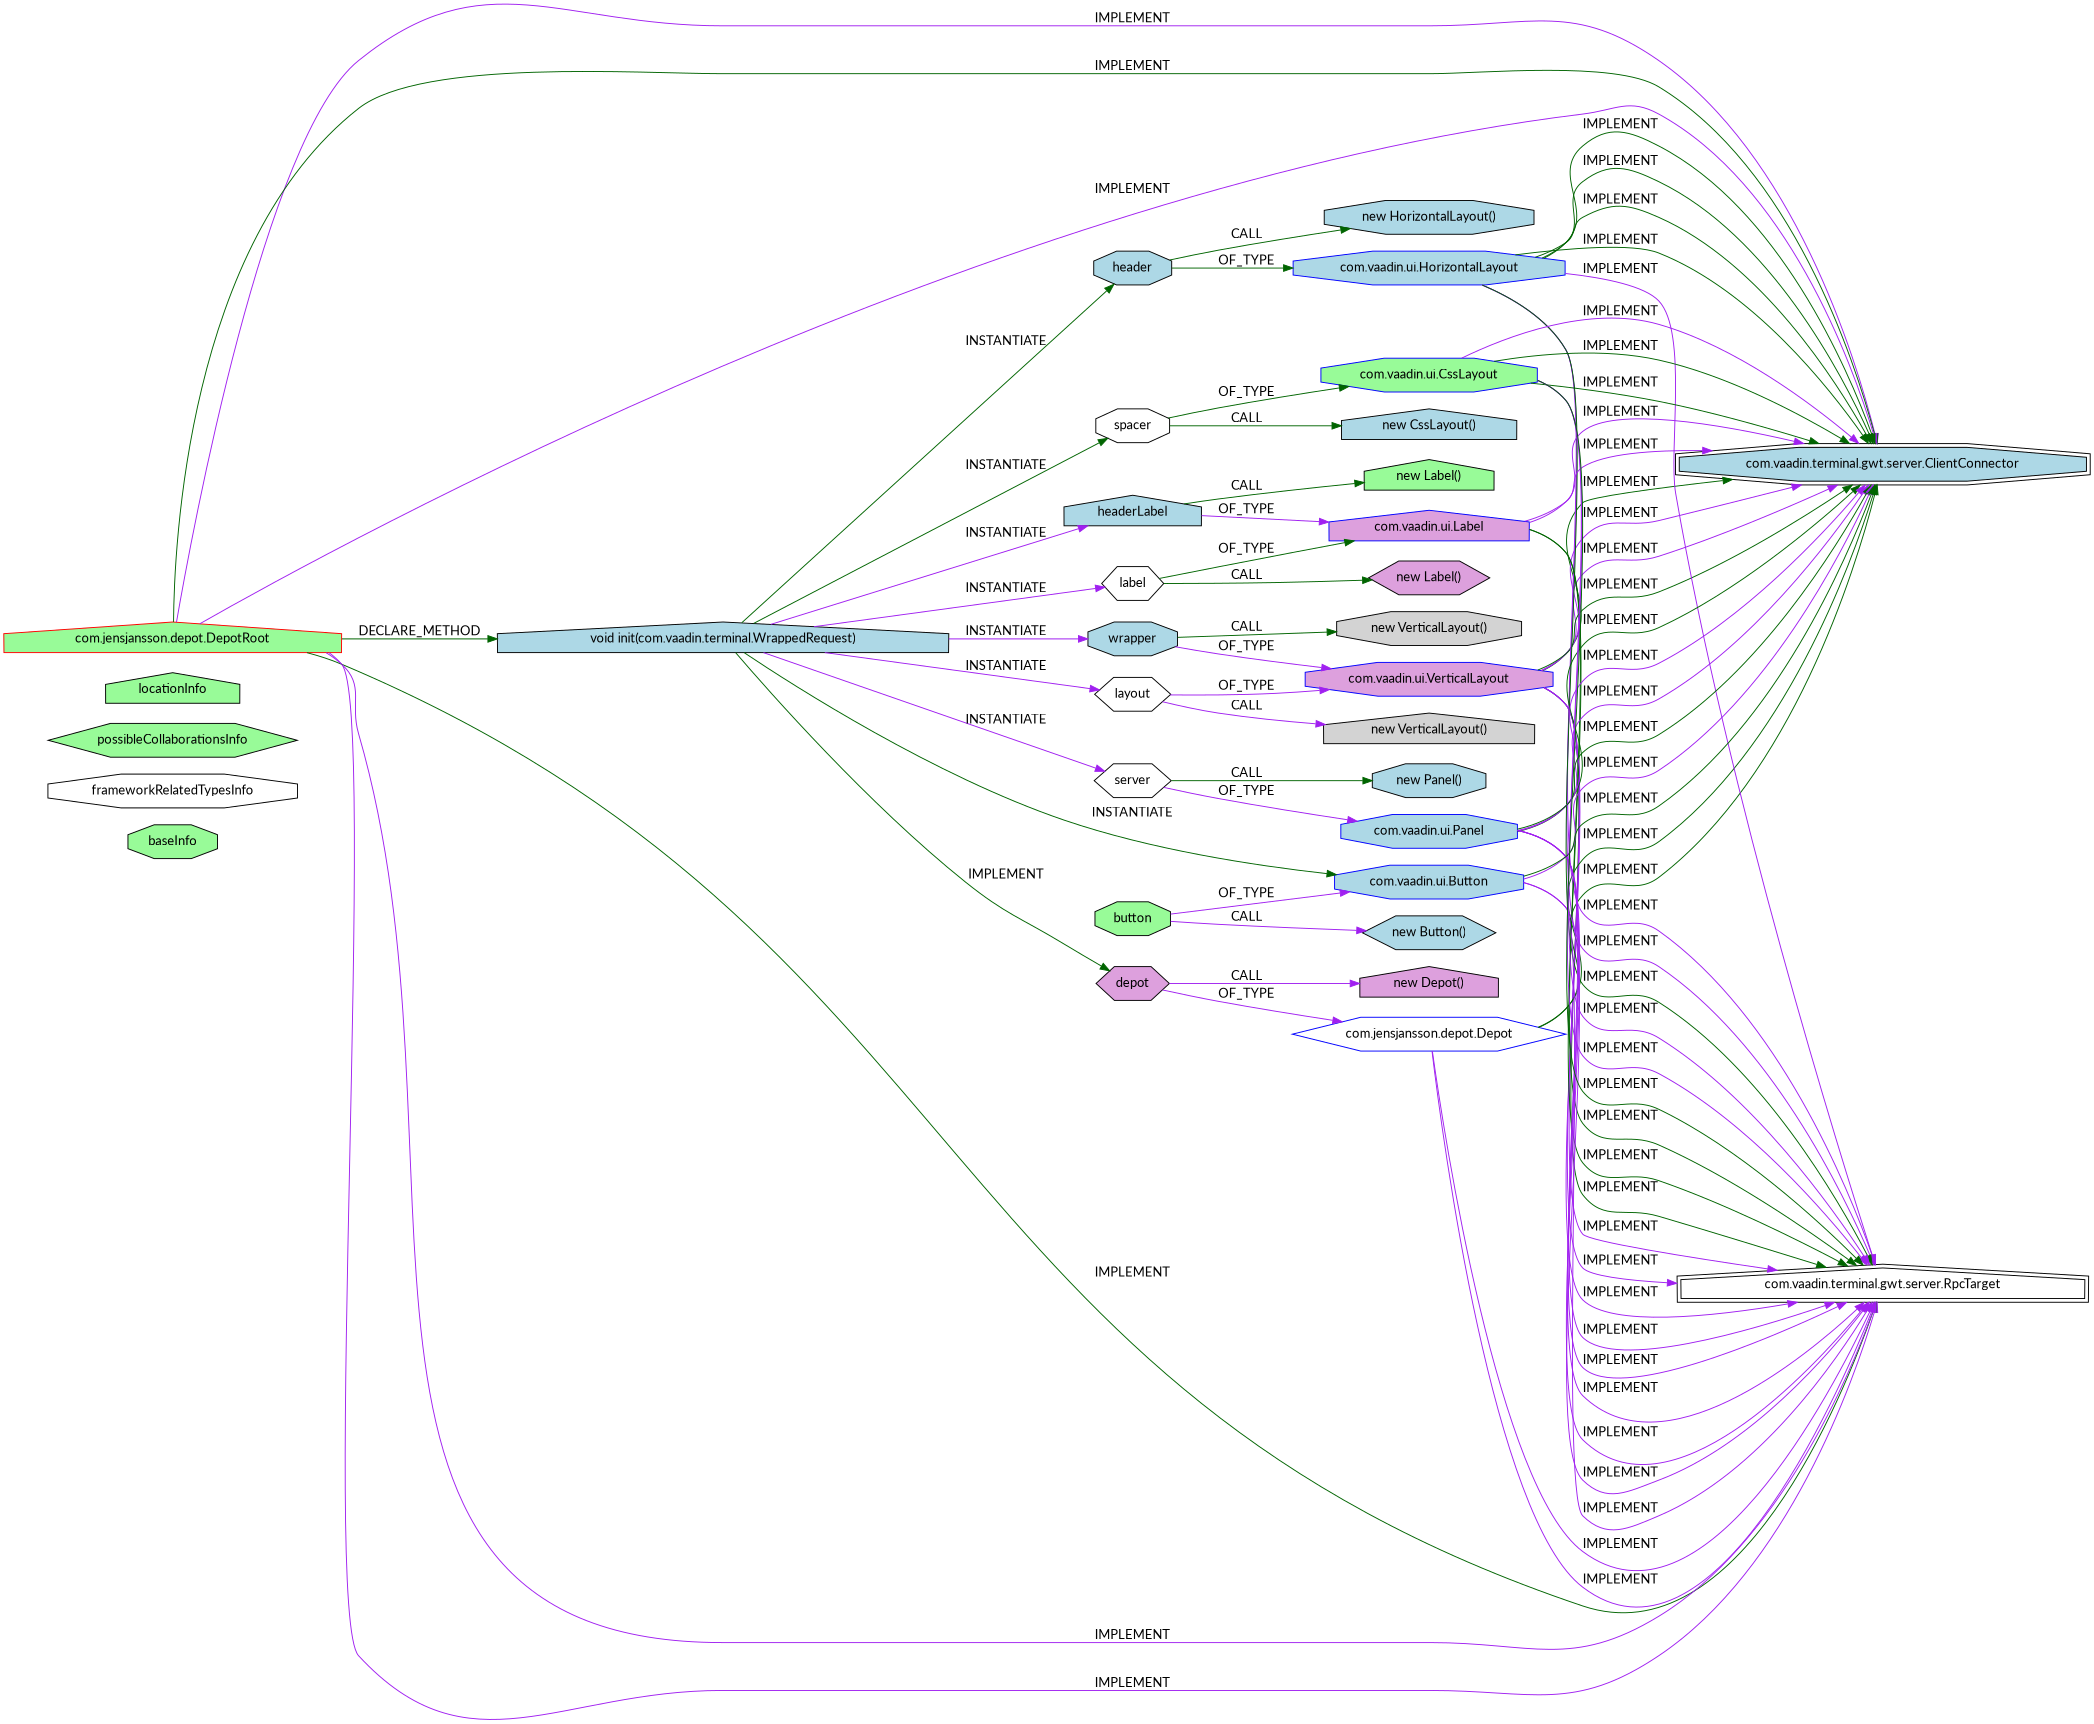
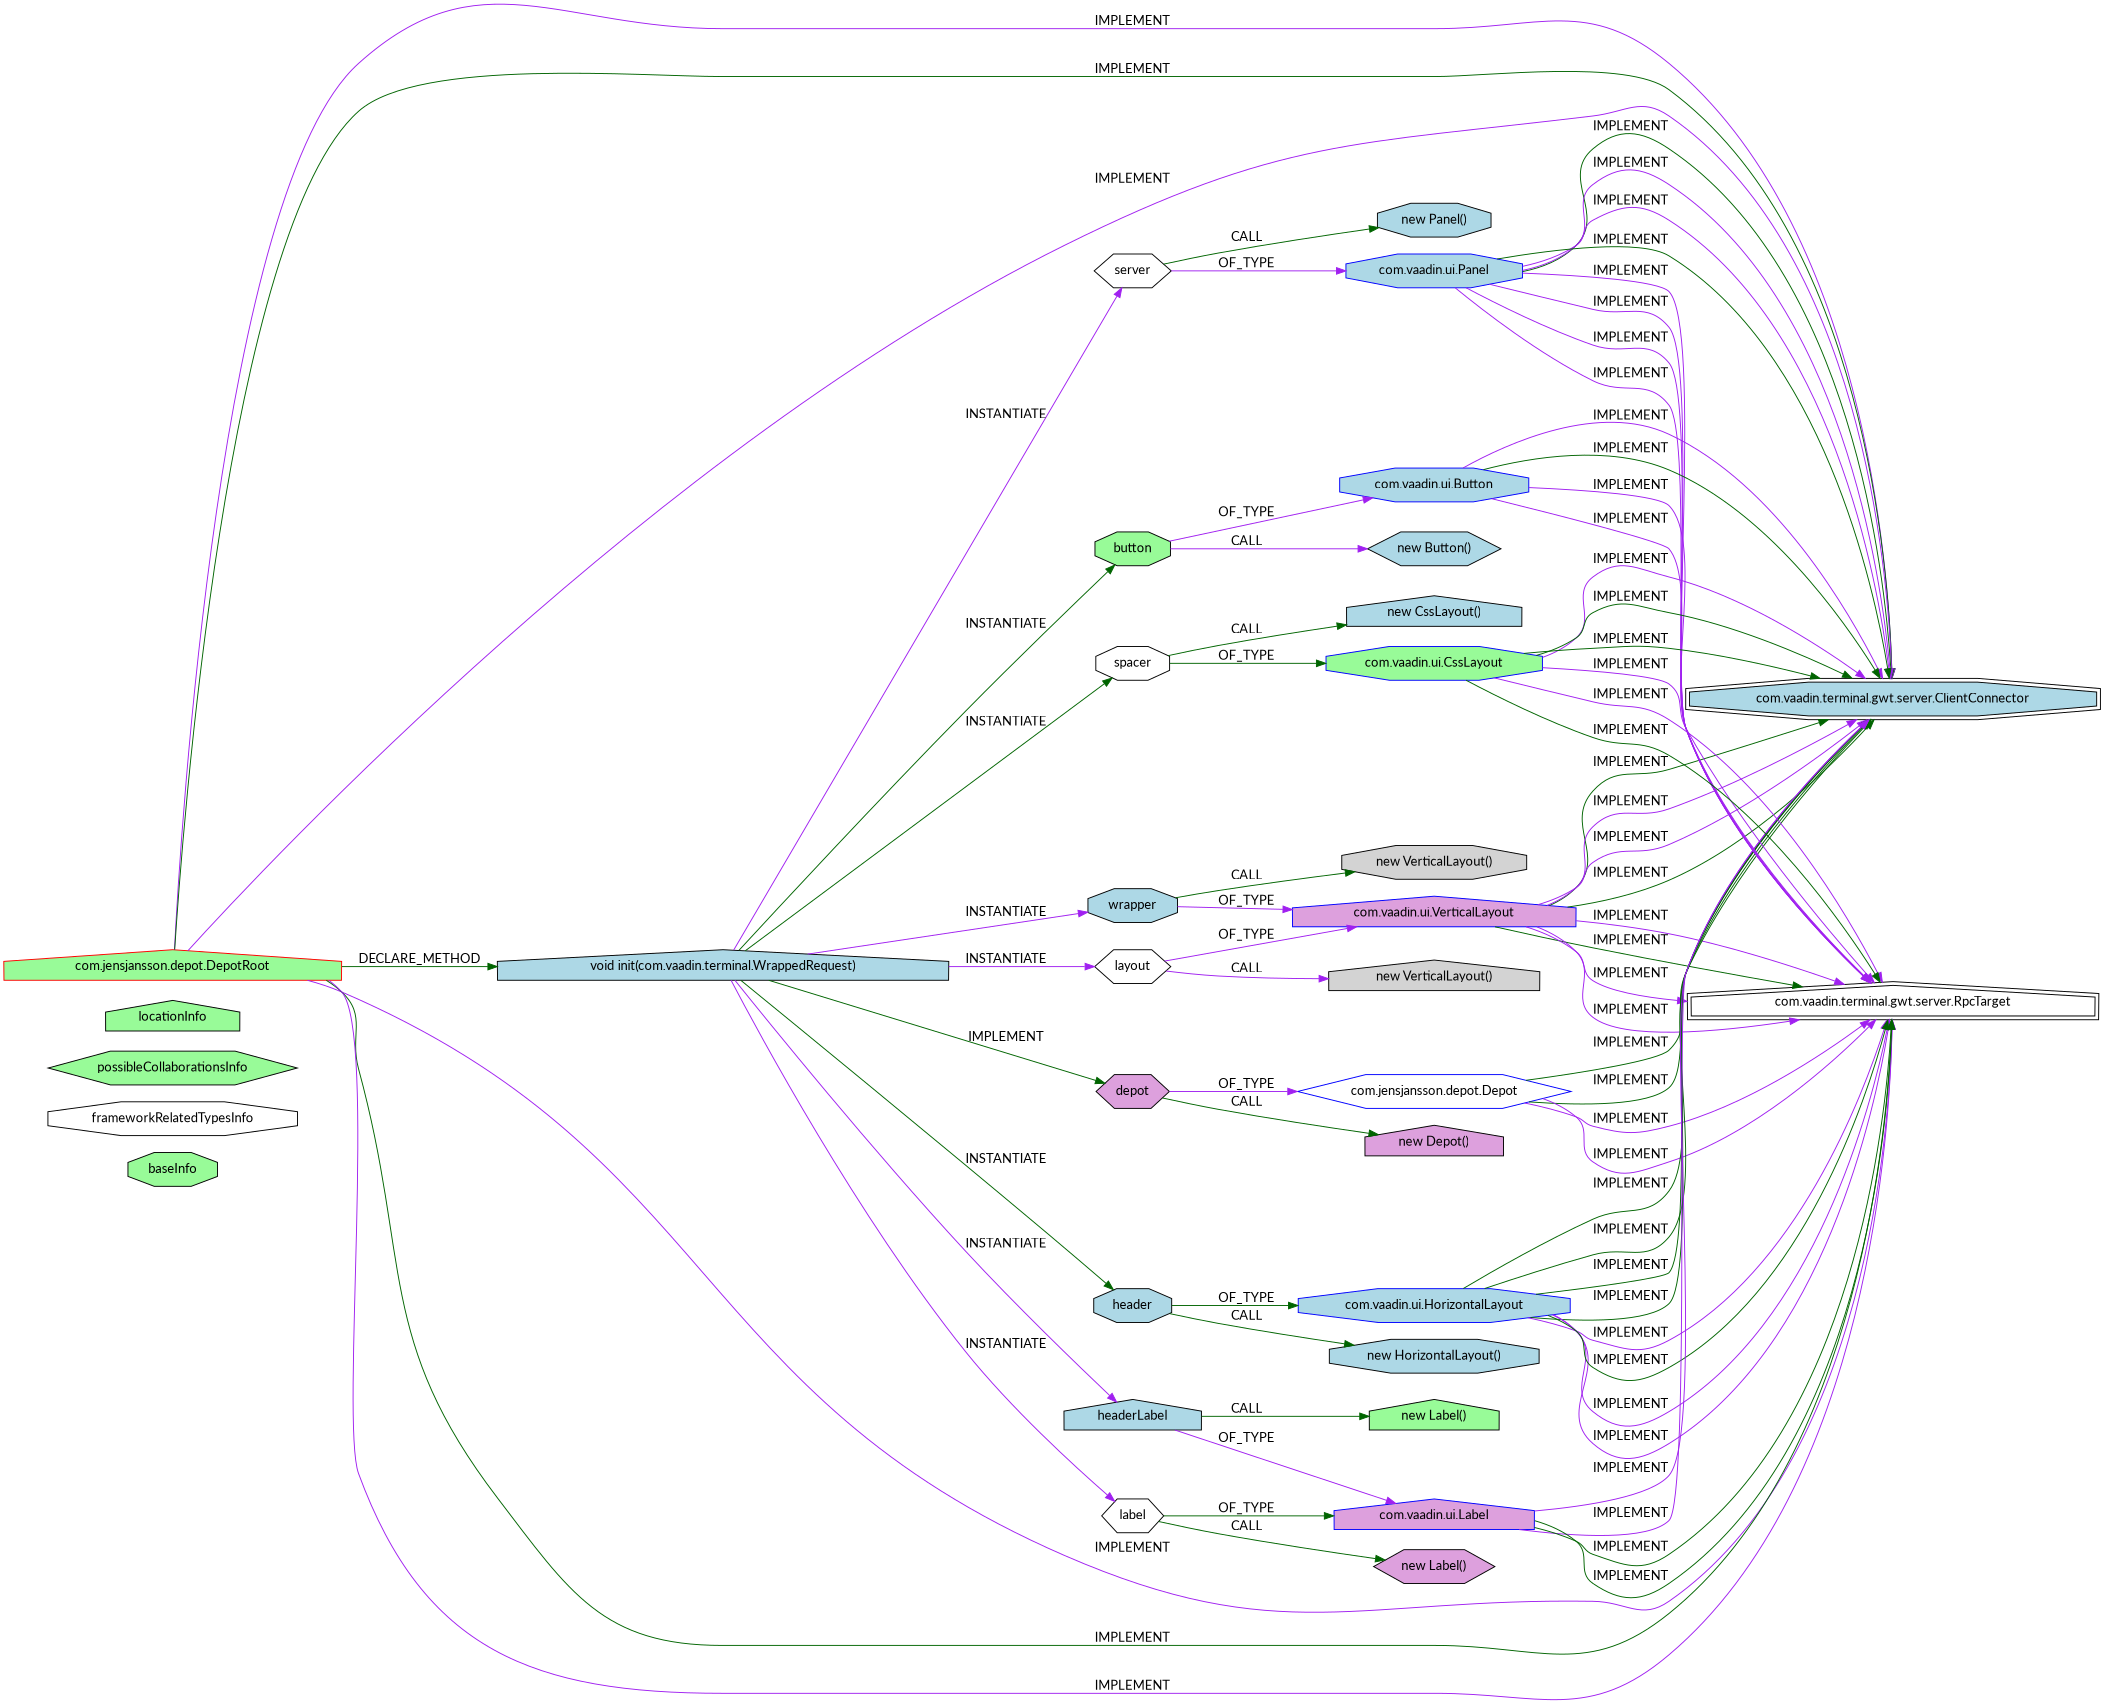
node "com.vaadin.ui.VerticalLayout": shape octagon -> house
edge "void init(com.vaadin.terminal.WrappedRequest)" -> "com.vaadin.ui.Button": now "void init(com.vaadin.terminal.WrappedRequest)" -> "button"
edge "depot" -> "new Depot()": color purple -> darkgreen
